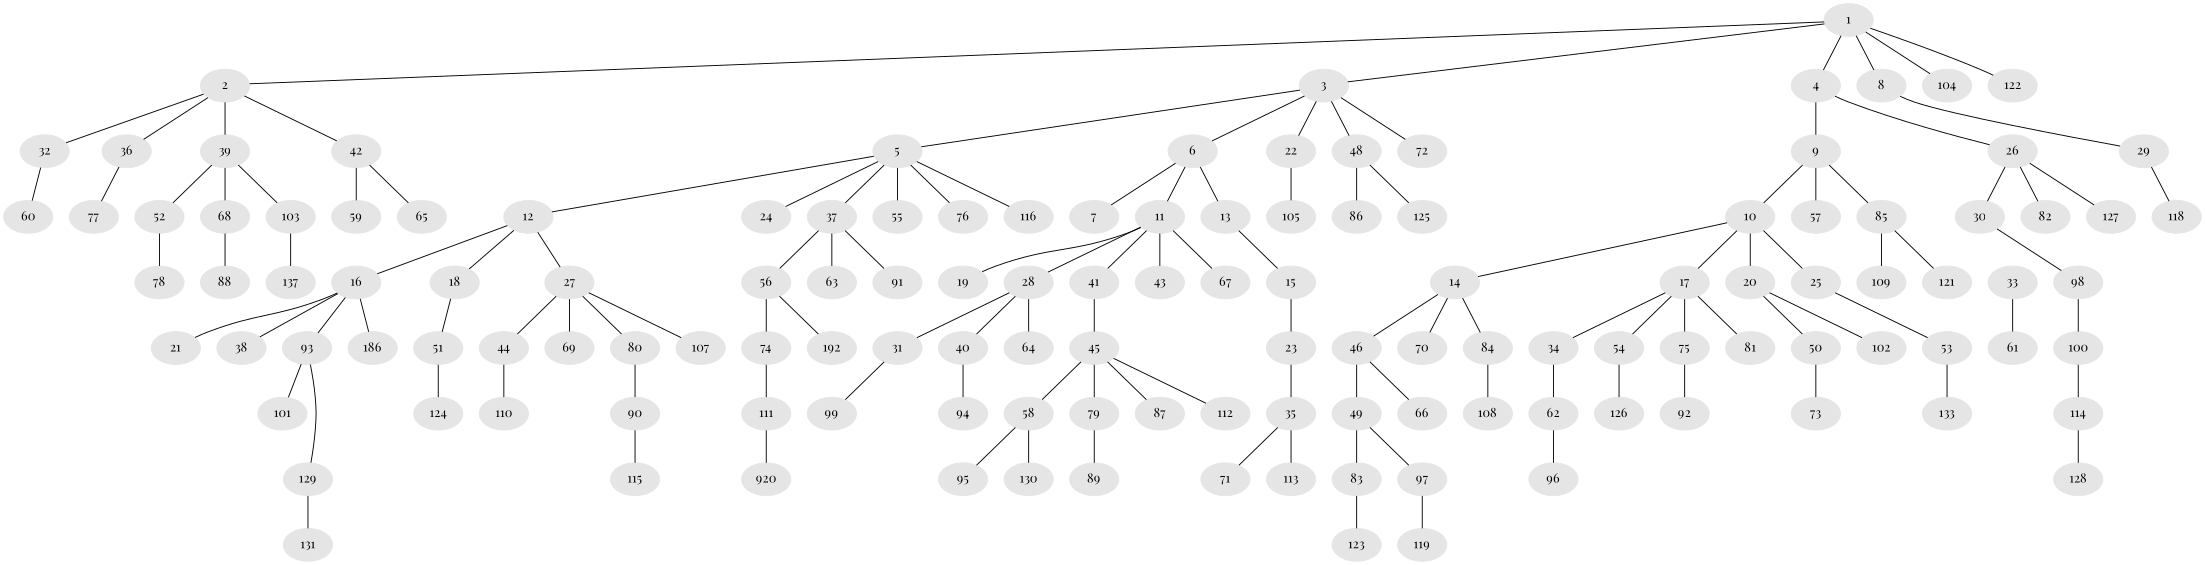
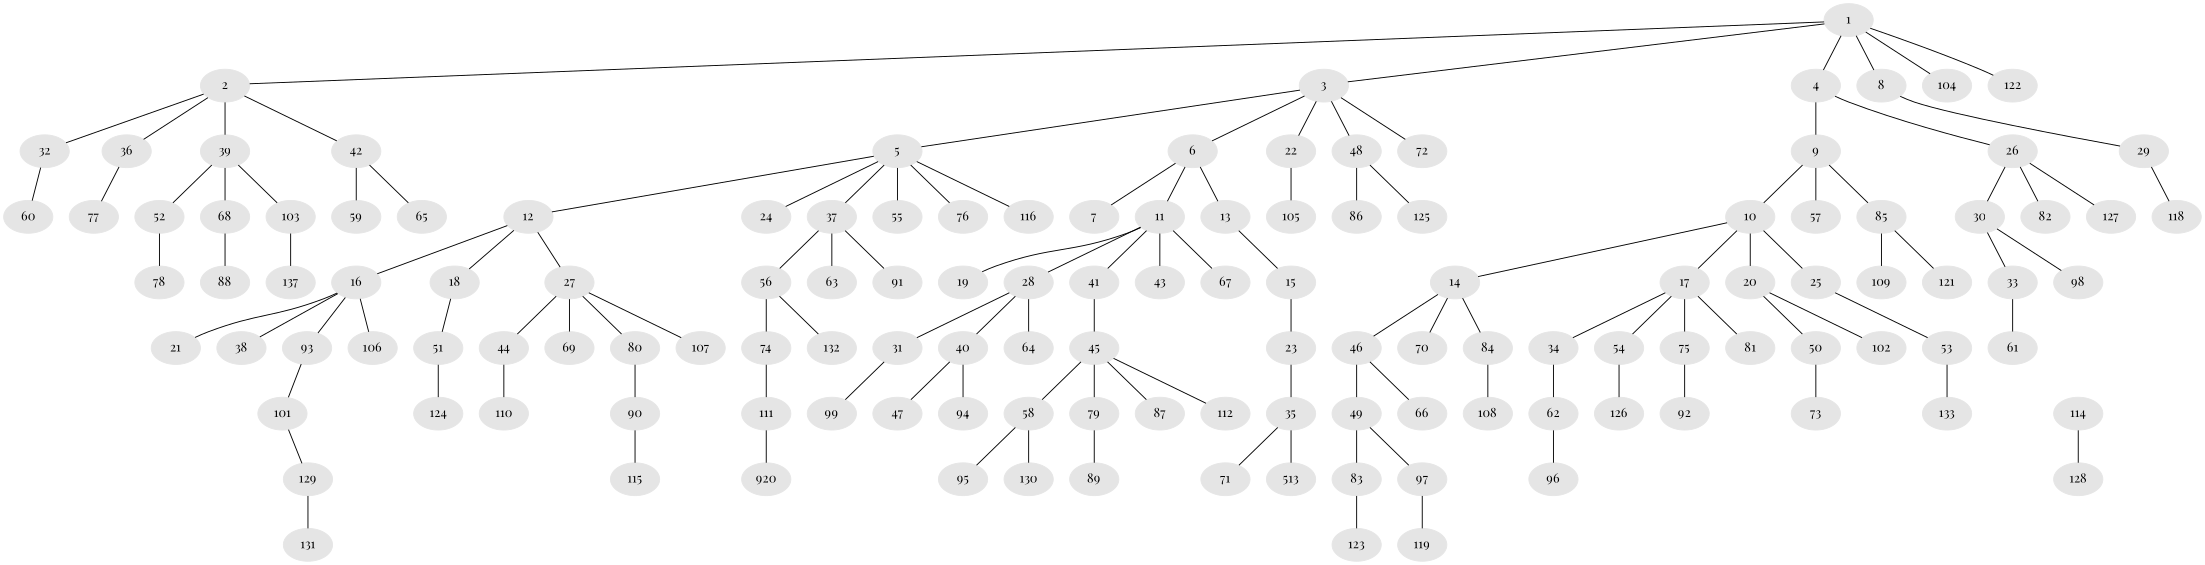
edge "30" -- "33": added
node "186": label "186" -> "106"
node "192": label "192" -> "132"
node "100": removed
edge "93" -- "129": now "101" -- "129"
node "47": added
node "113": label "113" -> "513"
